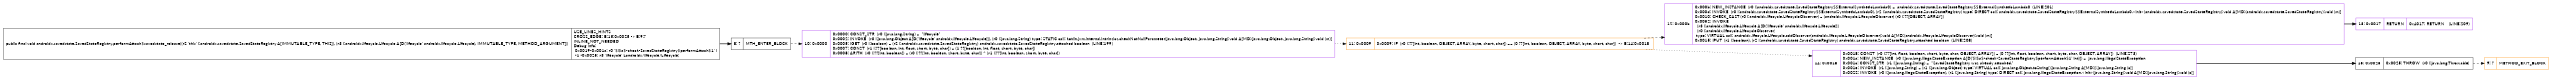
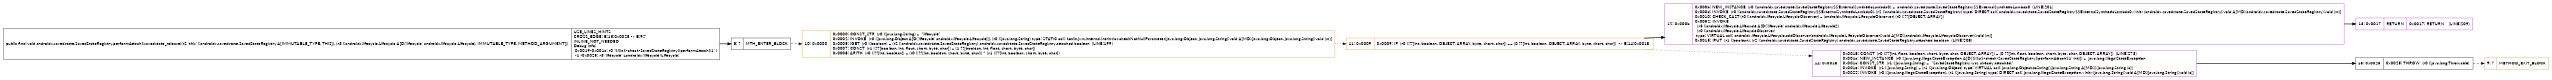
node "13: 0x0017": text "0x4017: RETURN    (LINE:209)" -> "0x0017: RETURN    (LINE:209)"
edge "11: 0x0009" -> "12: 0x000b": style dashed -> bold
node "10: 0x0000": color purple -> darkorange
